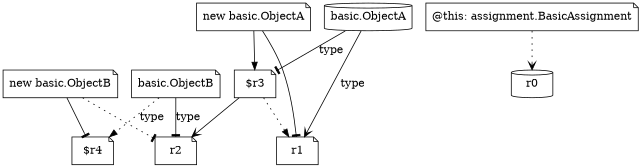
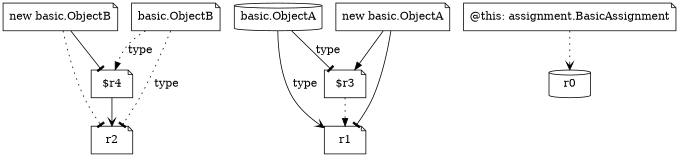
edge "basic.ObjectB" -> "r2": style solid -> dotted
edge "$r3" -> "r2": now "$r4" -> "r2"
